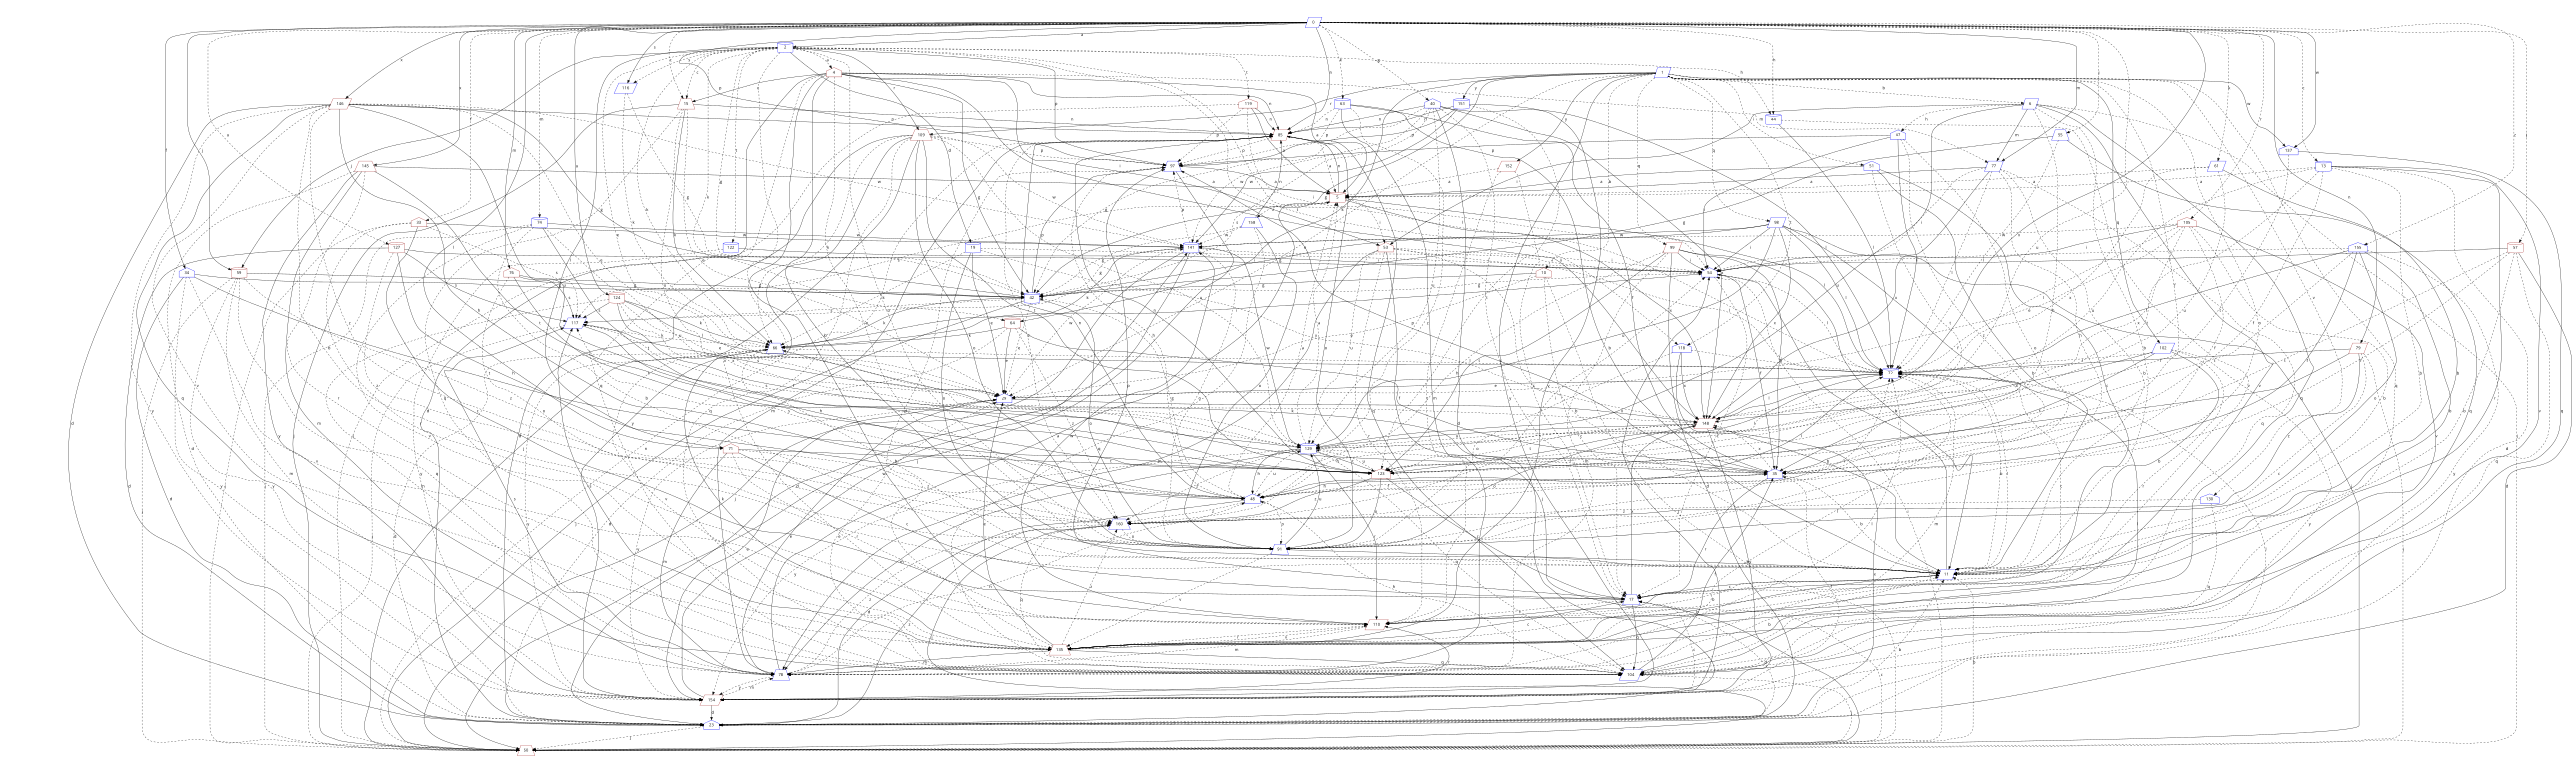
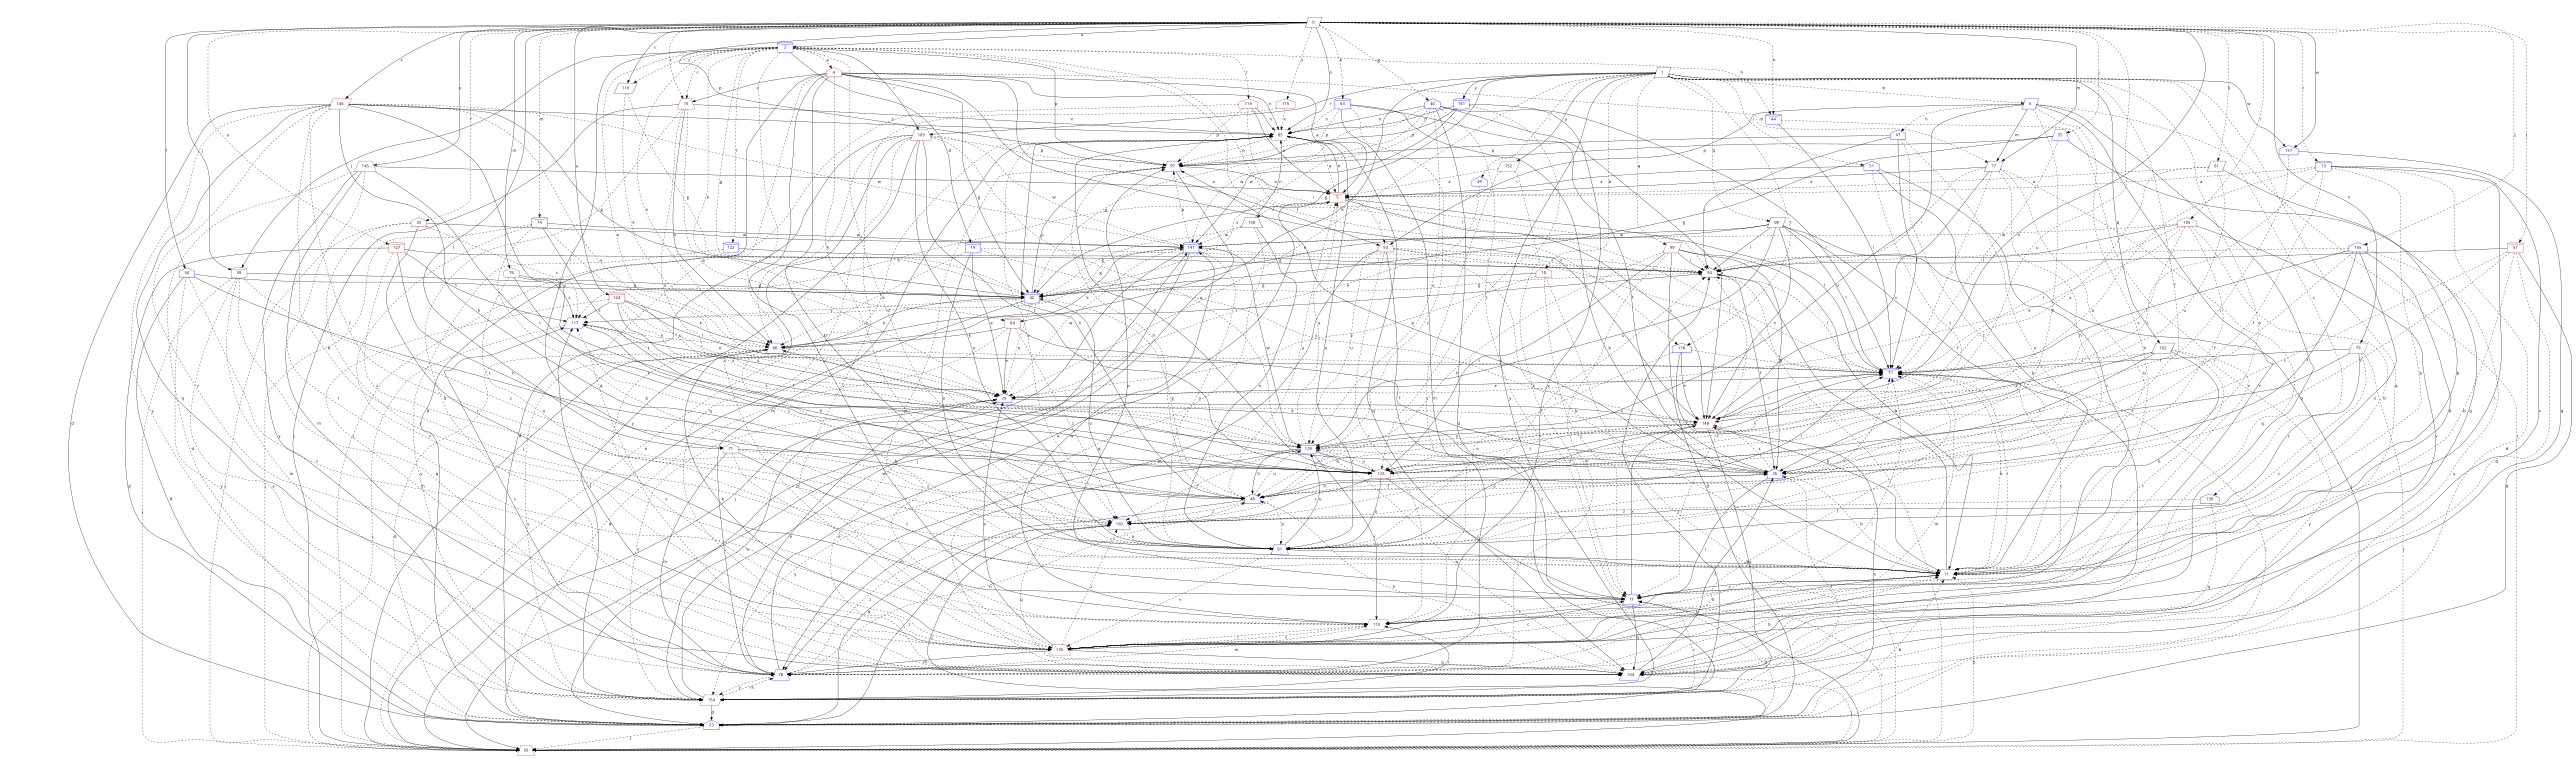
node "115": added
edge "55" -> "97": added, label "p"
node "49": added
